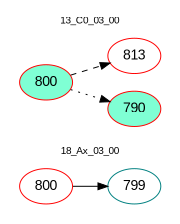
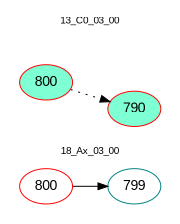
node "813": removed
